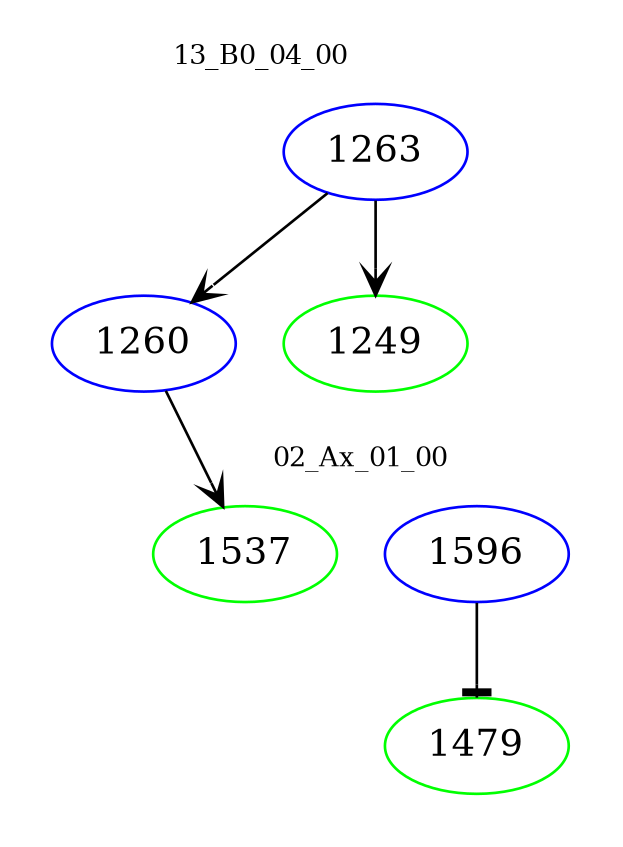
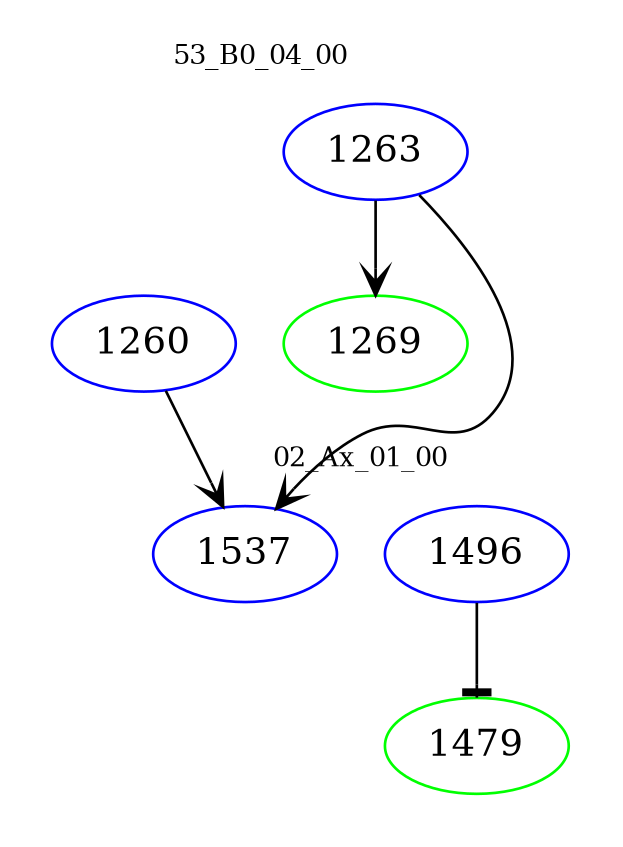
cluster "13_B0_04_00": label "13_B0_04_00" -> "53_B0_04_00"
edge "1263" -> "1260": now "1263" -> "1537"
node "1249": label "1249" -> "1269"
node "1537": color green -> blue
node "1596": label "1596" -> "1496"
